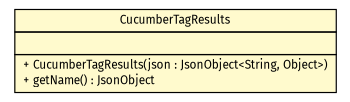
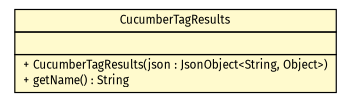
node "CucumberTagResults": text "+ getName() : JsonObject" -> "+ getName() : String"
